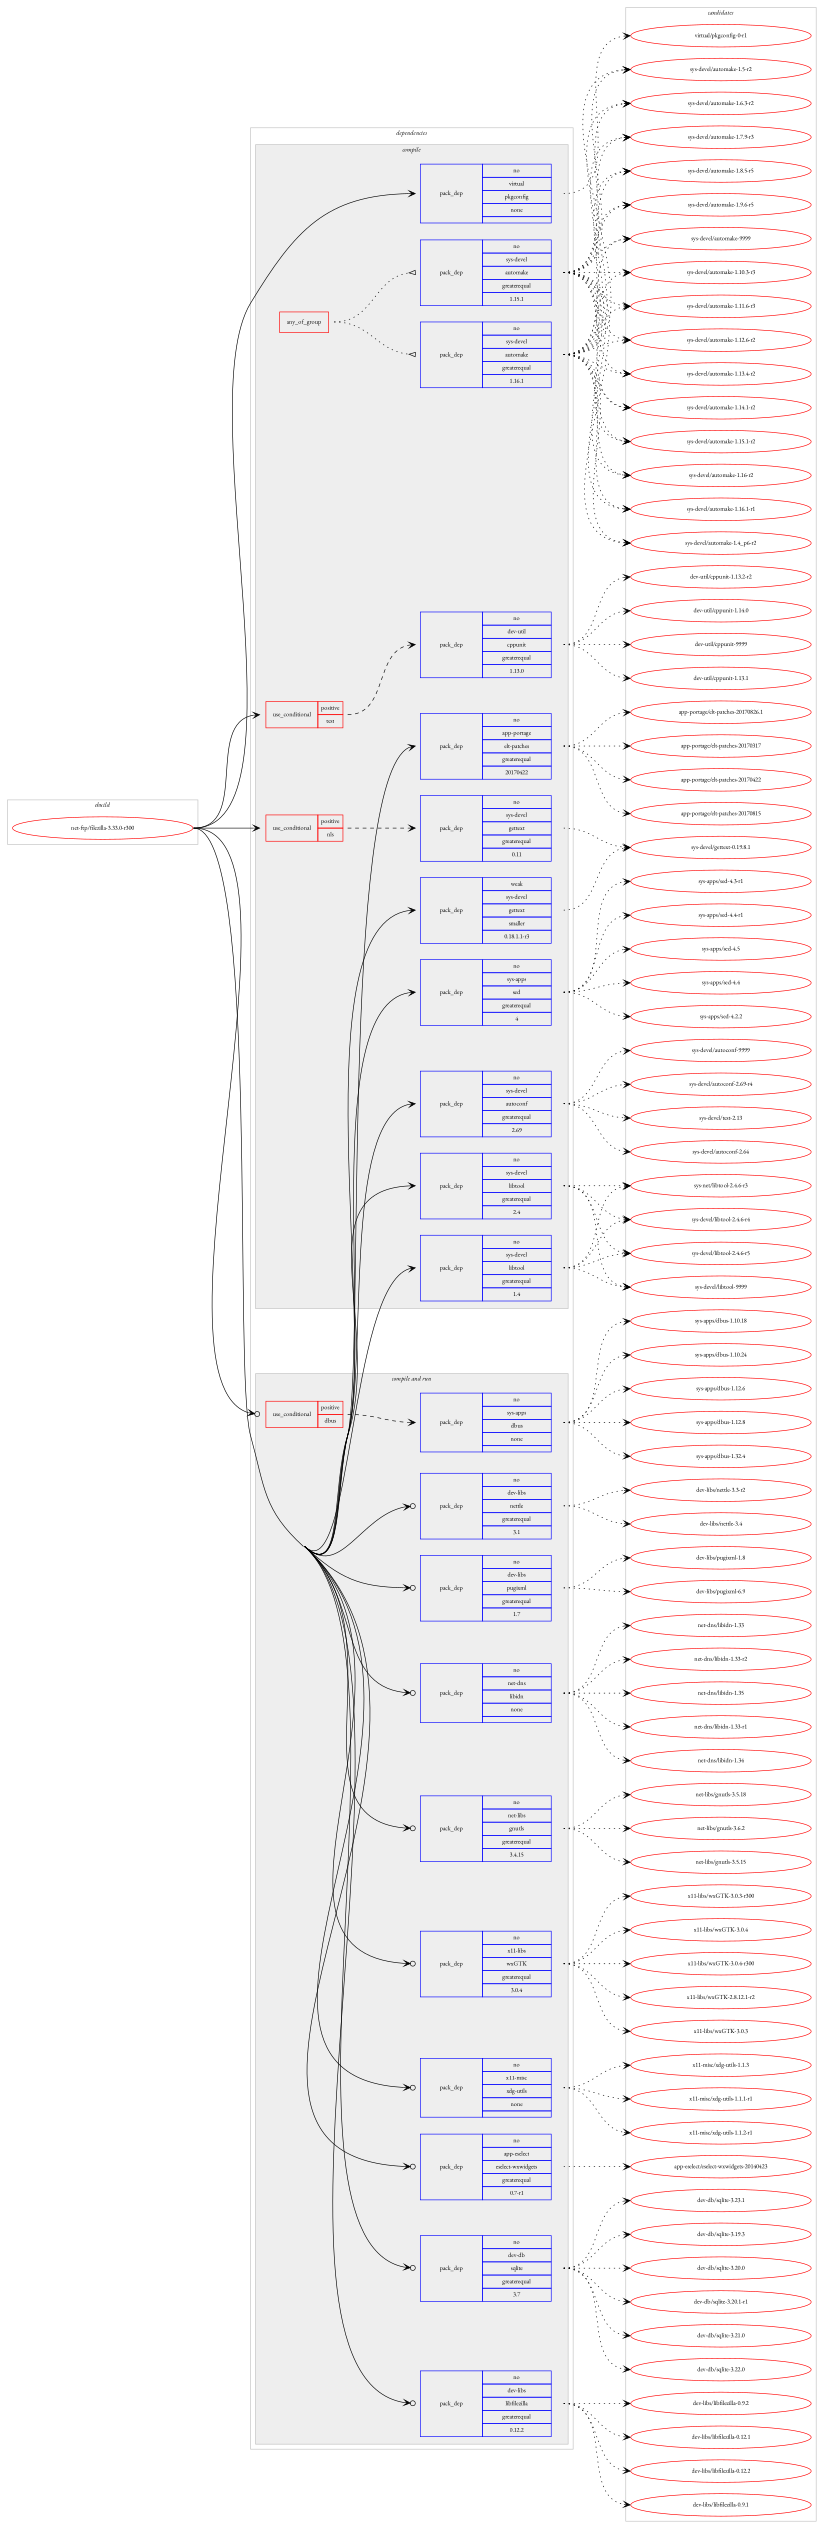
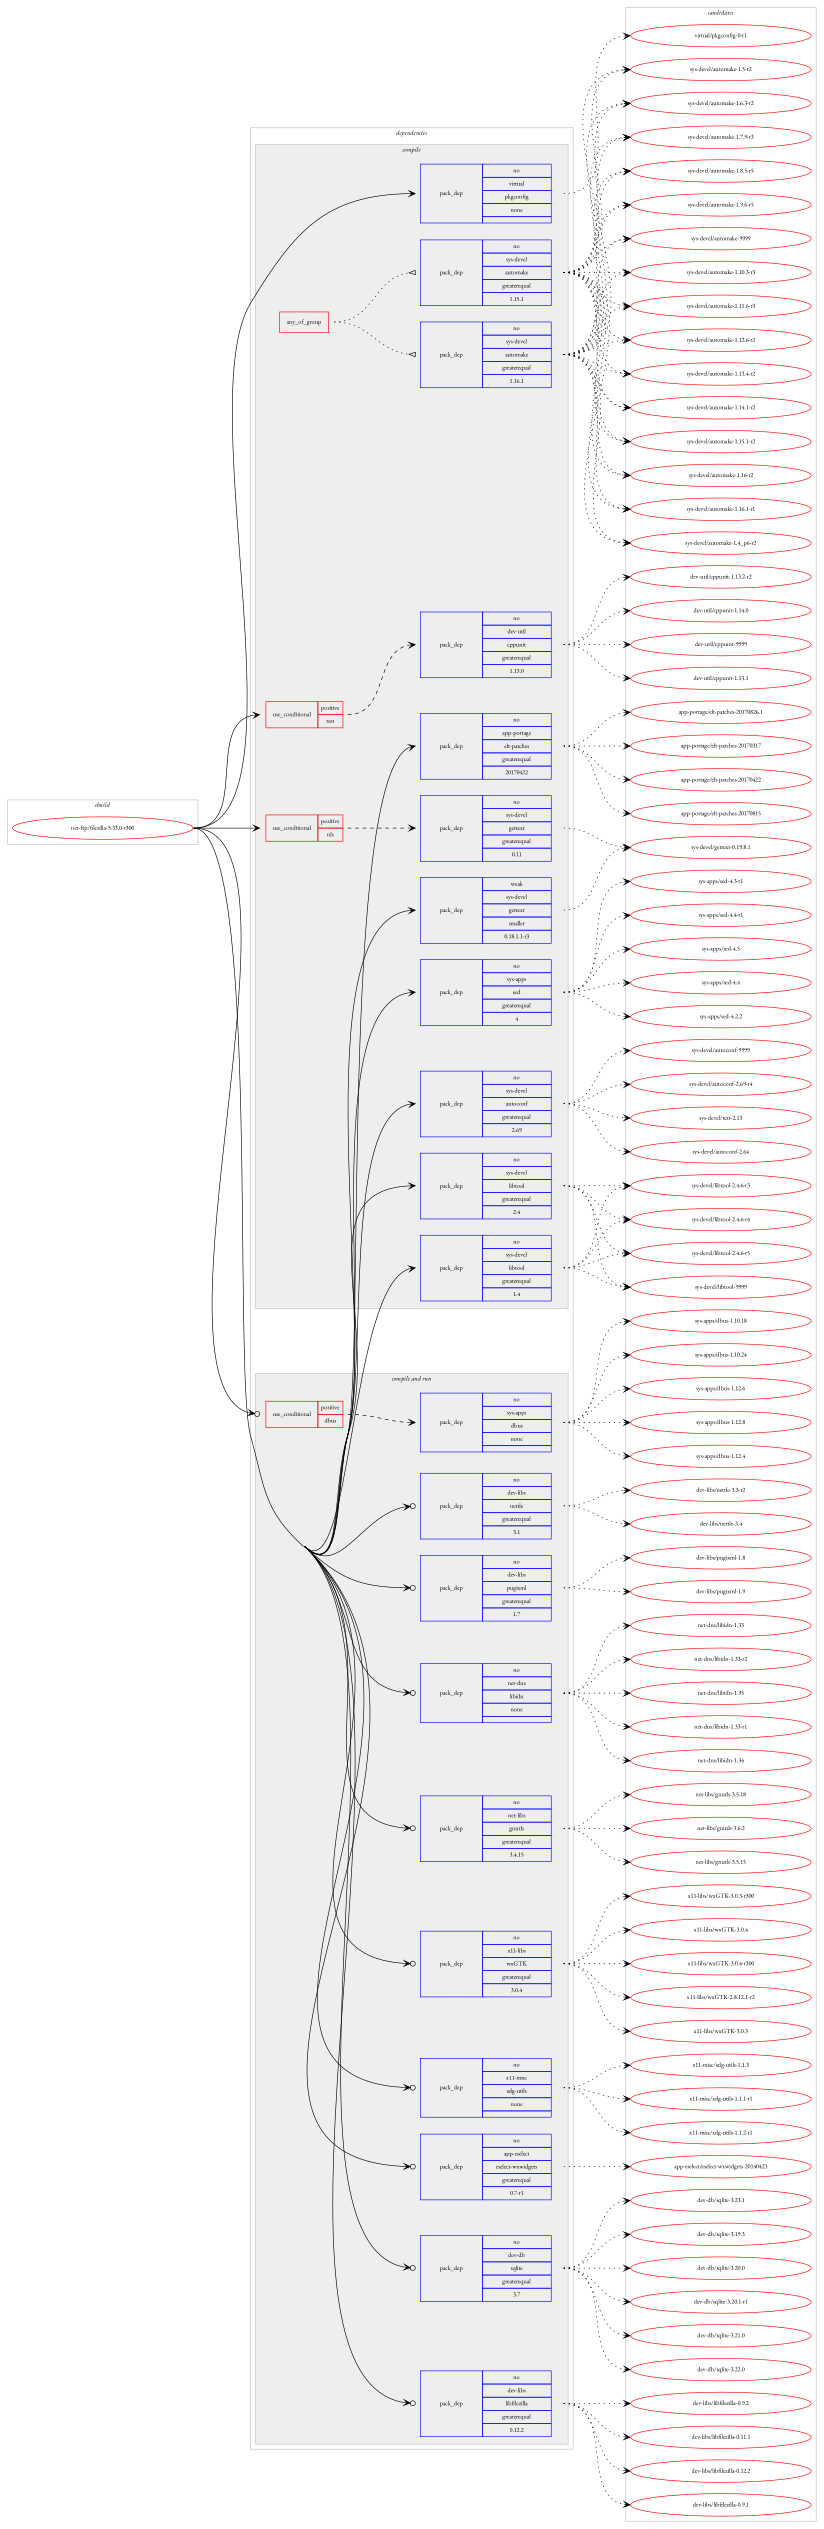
node "sys-net/libtool-2.4.6-r3": label "sys-net/libtool-2.4.6-r3" -> "sys-devel/libtool-2.4.6-r3"
node "sys-apps/dbus-1.32.4": label "sys-apps/dbus-1.32.4" -> "sys-apps/dbus-1.12.4"
node "dev-libs/pugixml-6.9": label "dev-libs/pugixml-6.9" -> "dev-libs/pugixml-1.9"
node "dev-libs/libfilezilla-0.12.1": label "dev-libs/libfilezilla-0.12.1" -> "dev-libs/libfilezilla-0.11.1"
